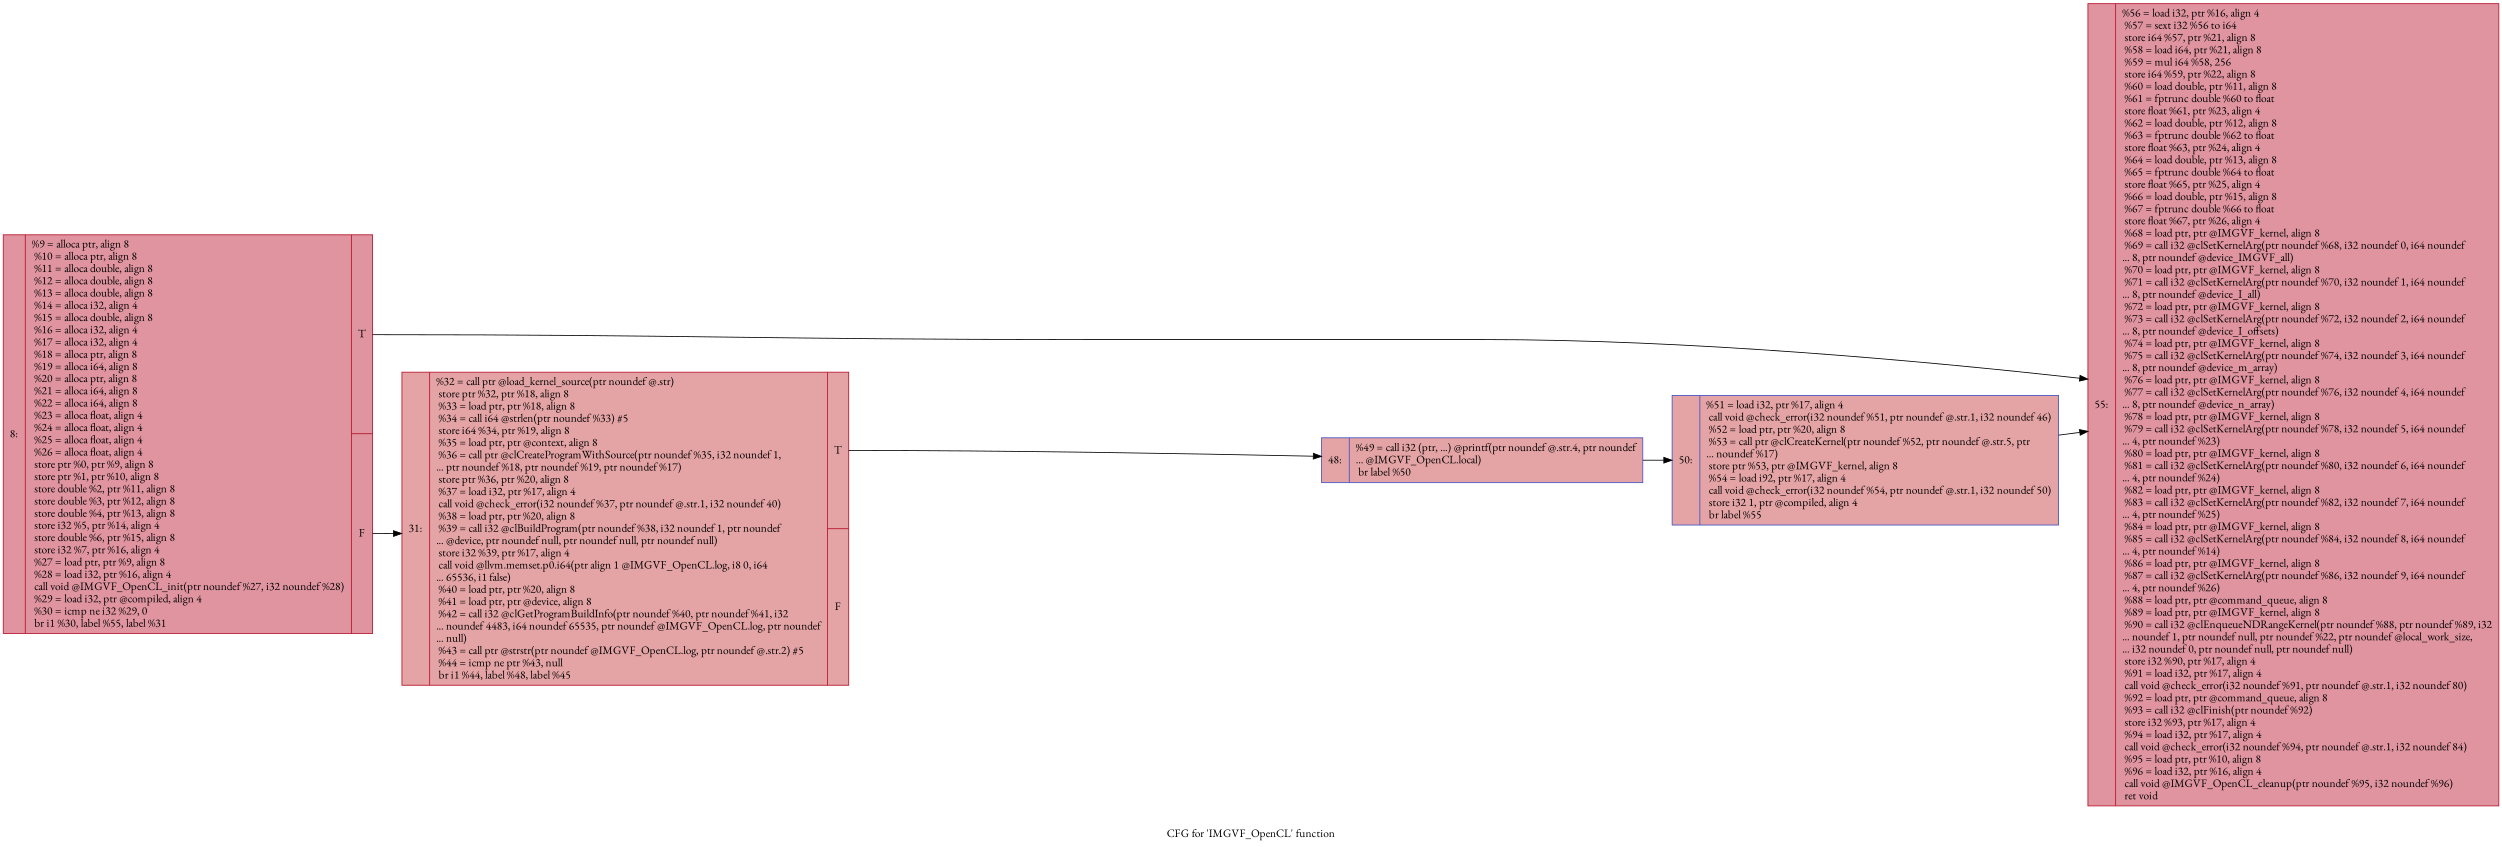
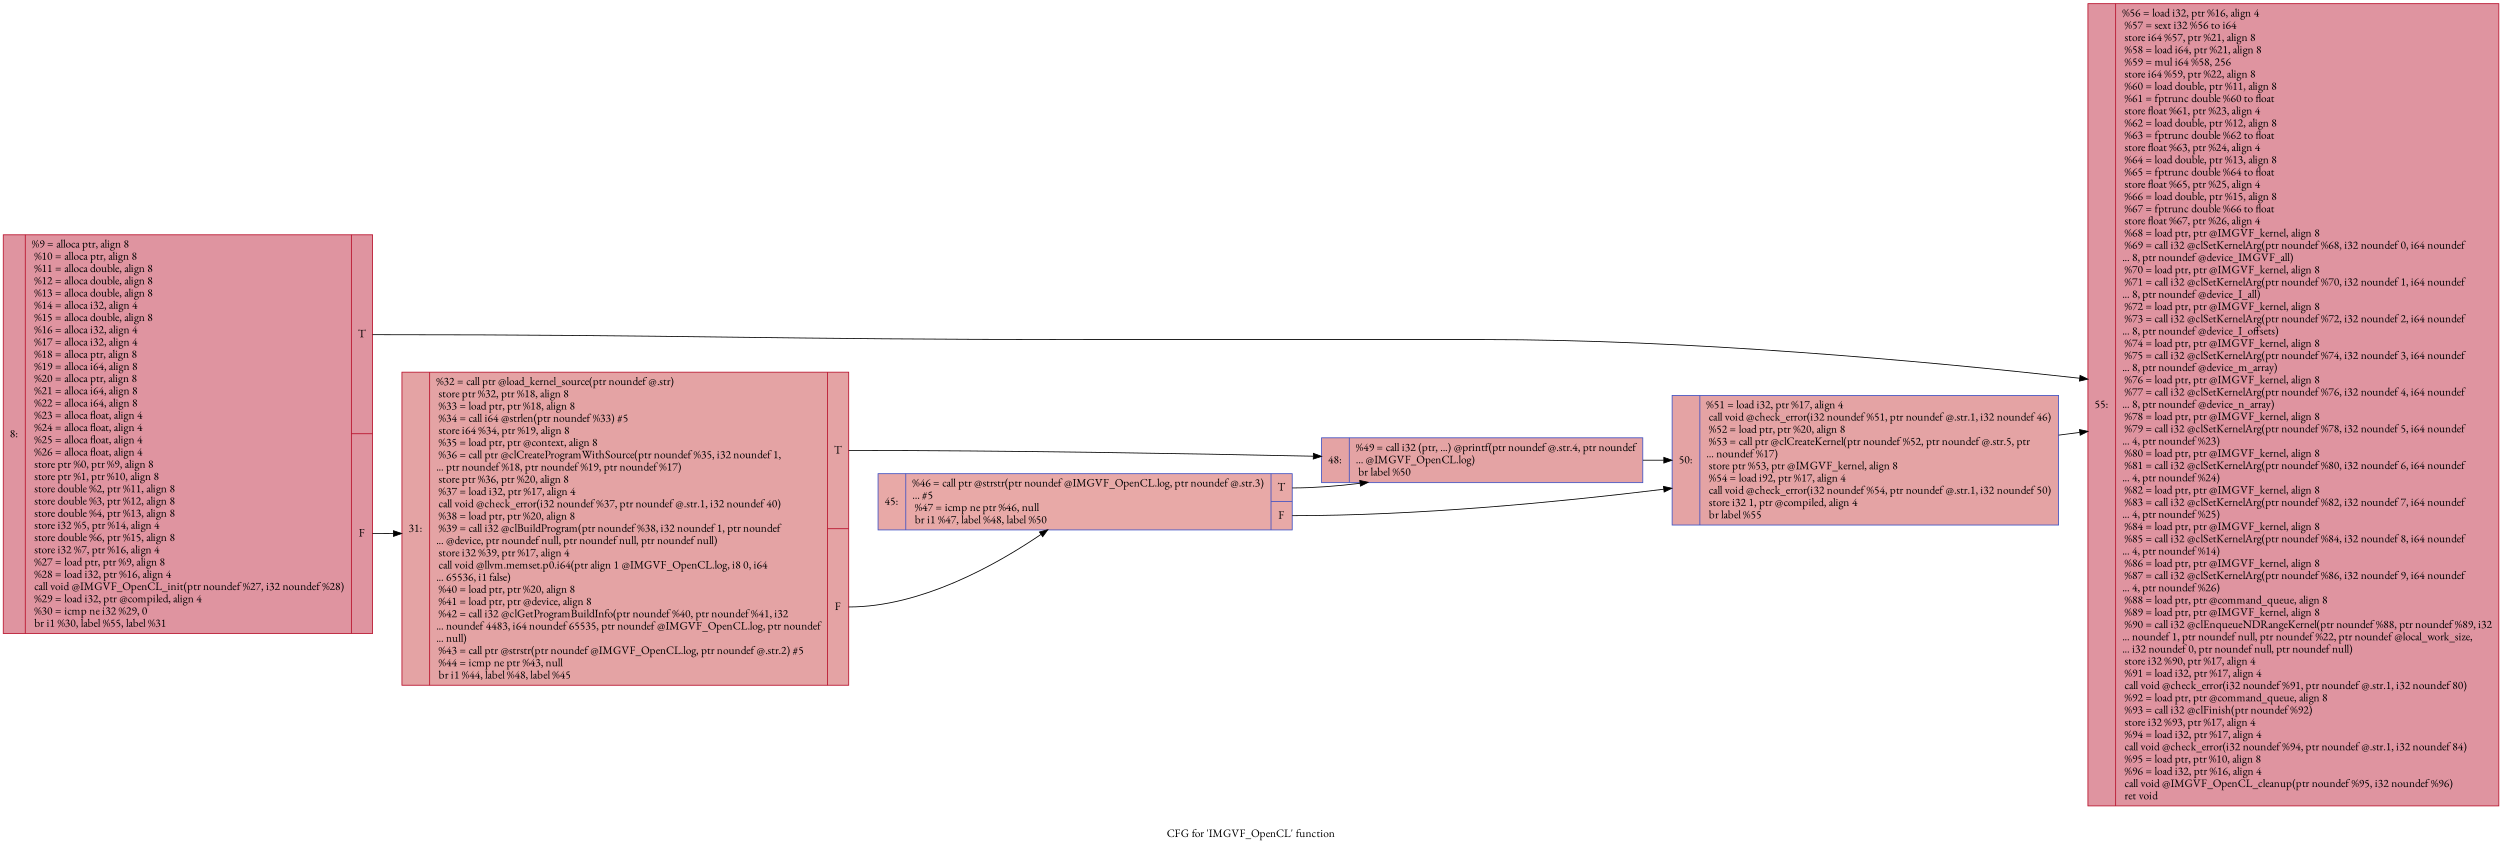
node "48:": text "... @IMGVF_OpenCL.local)" -> "... @IMGVF_OpenCL.log)"
node "45:": added
